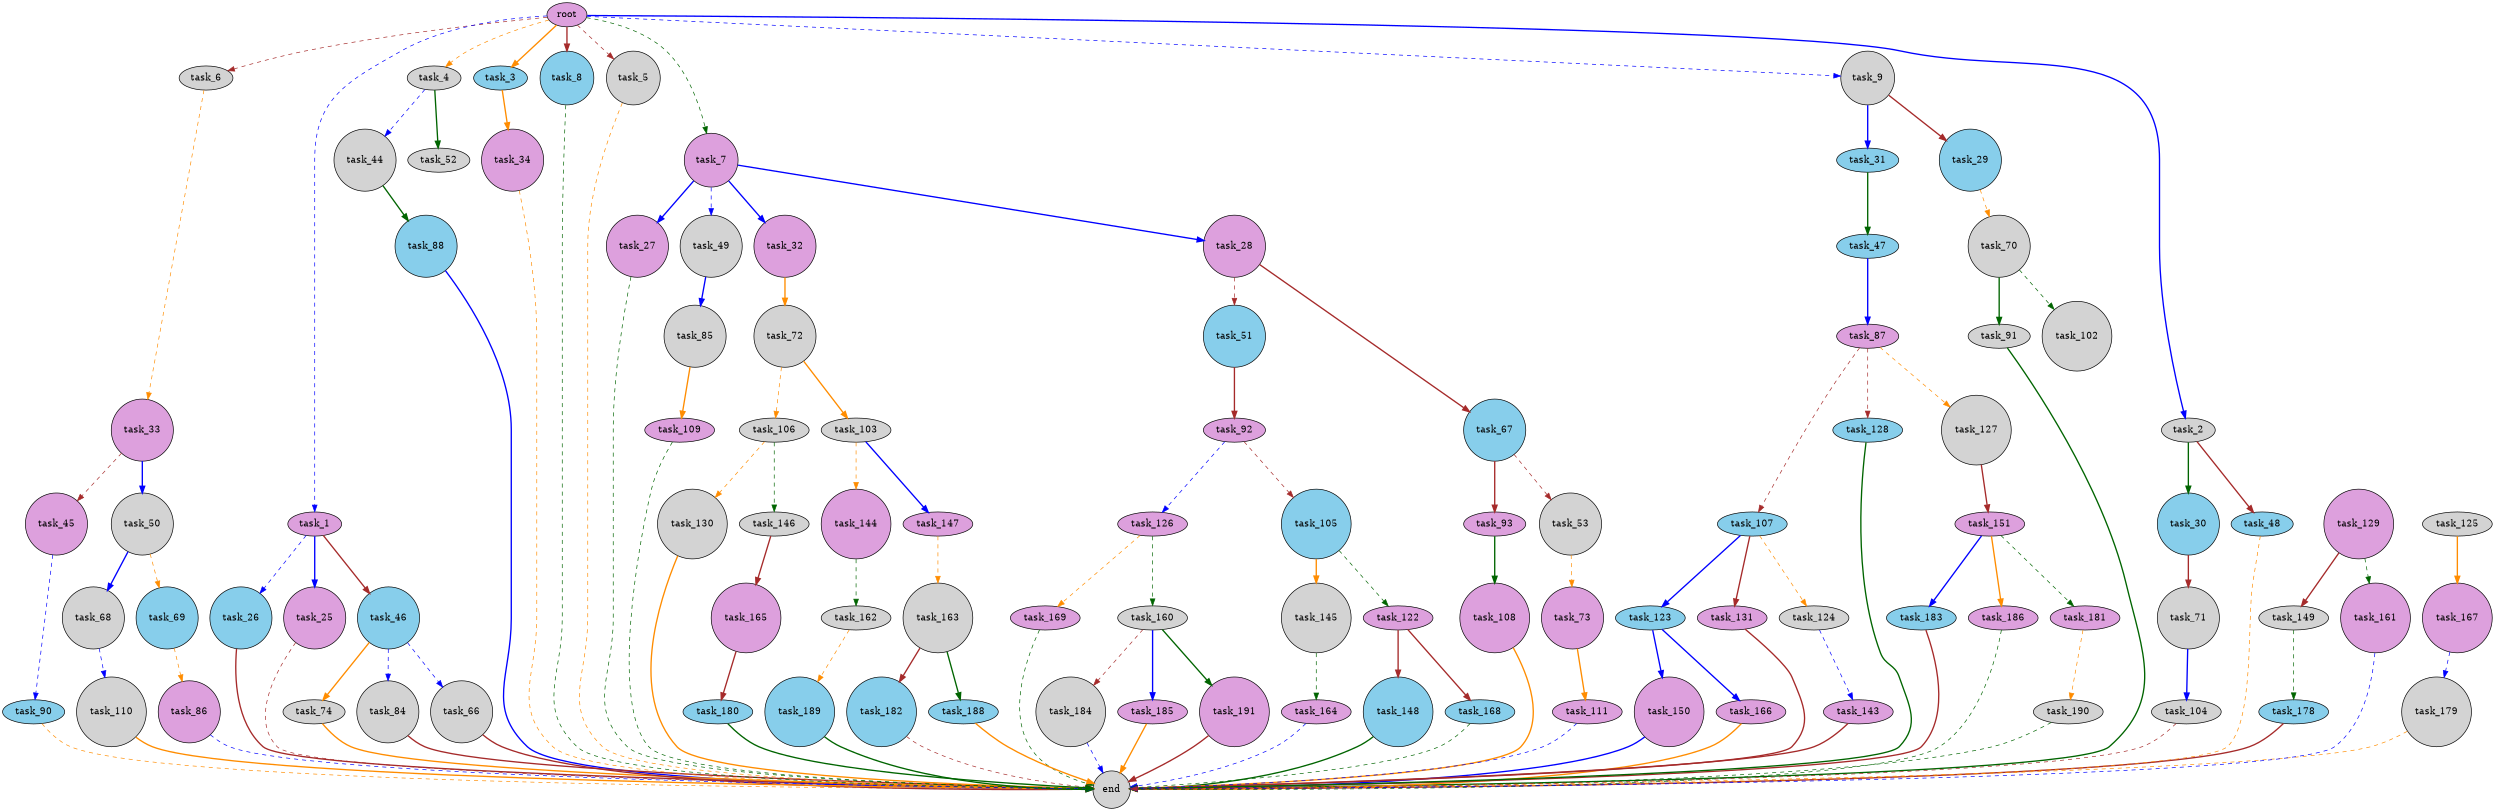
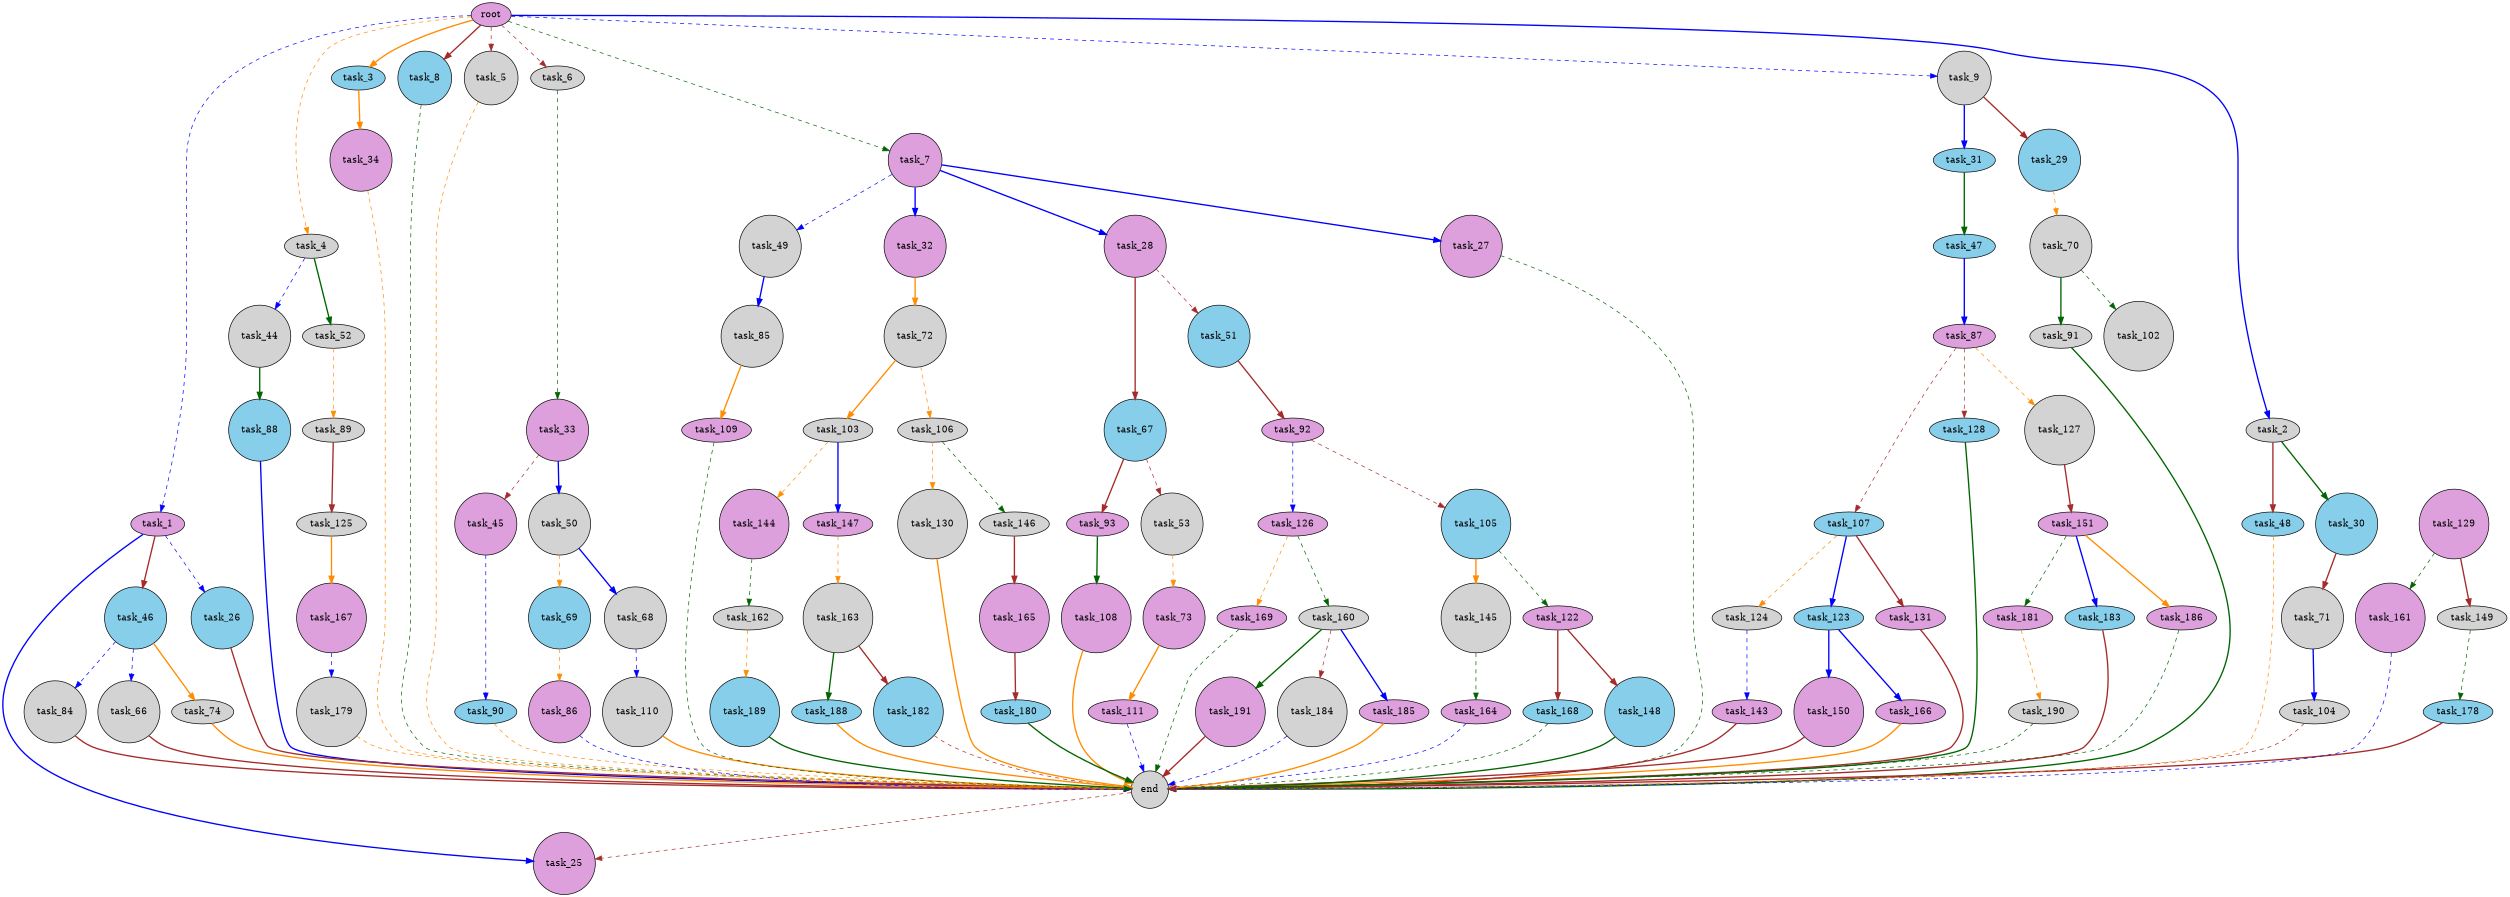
edge "task_6" -> "task_33": color darkorange -> darkgreen
node "task_89": added
edge "task_150" -> "end": color blue -> brown
edge "task_25" -> "end": reversed
